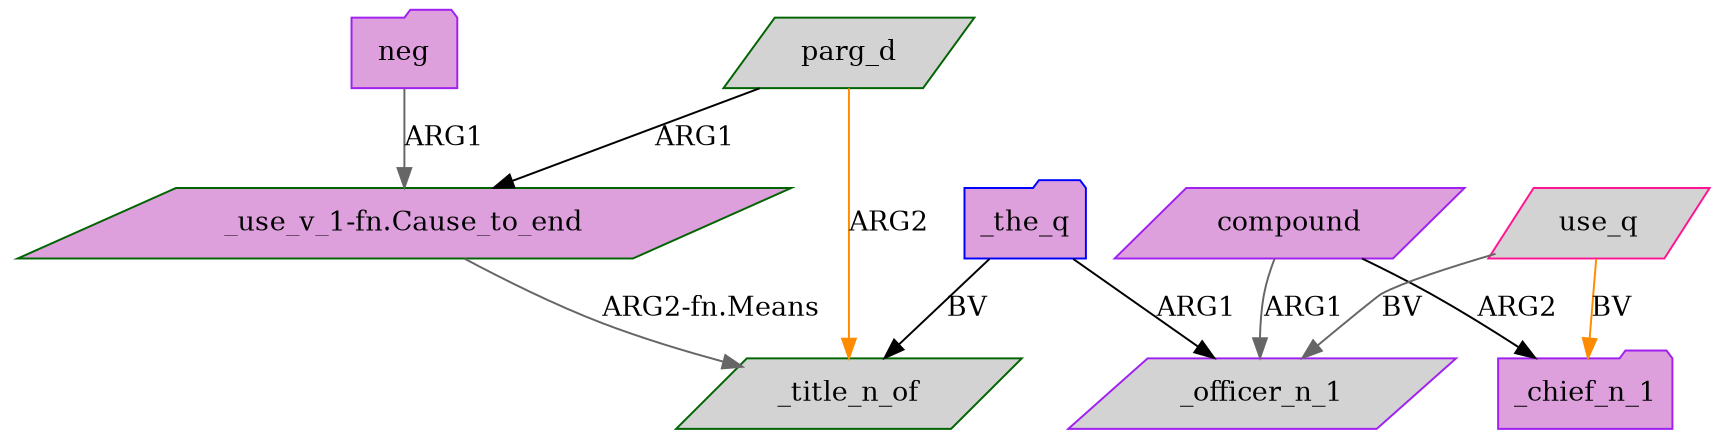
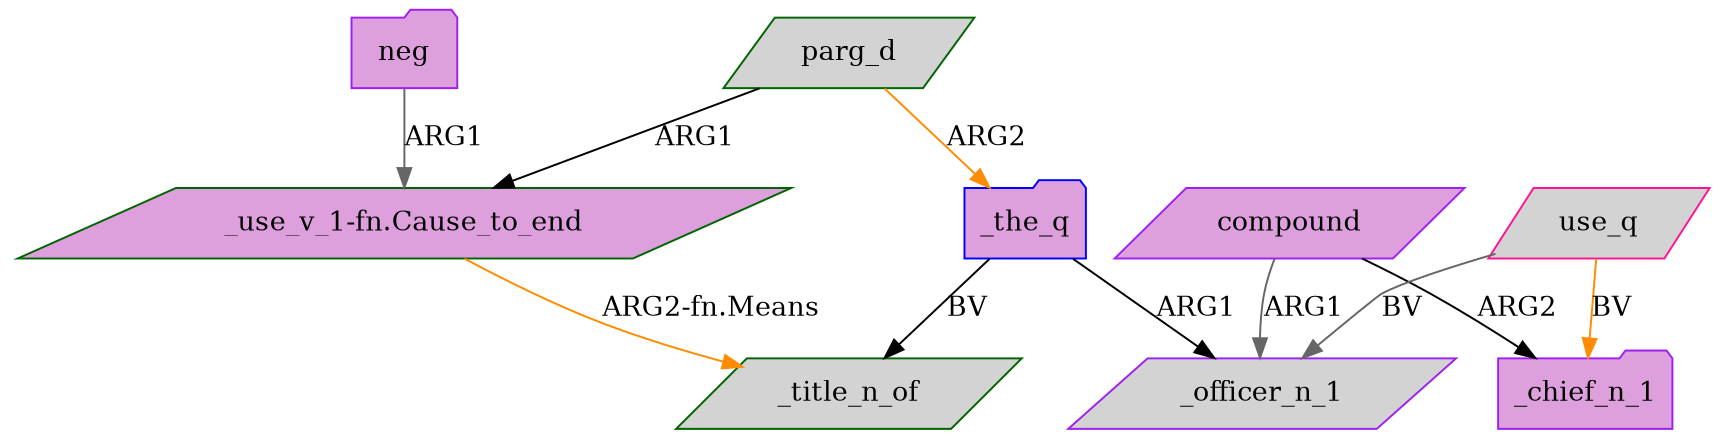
edge "parg_d" -> "_title_n_of": now "parg_d" -> "_the_q"
edge "_use_v_1-fn.Cause_to_end" -> "_title_n_of": color gray40 -> darkorange
